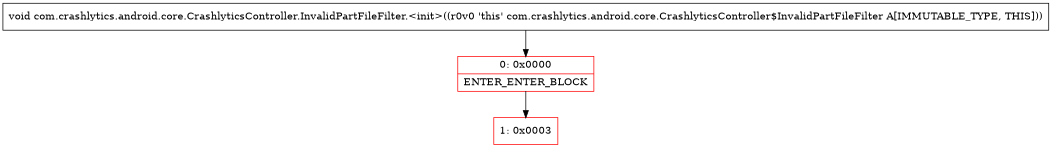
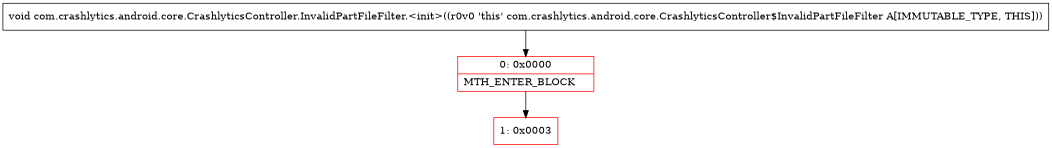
node "0: 0x0000": text "ENTER_ENTER_BLOCK" -> "MTH_ENTER_BLOCK"
